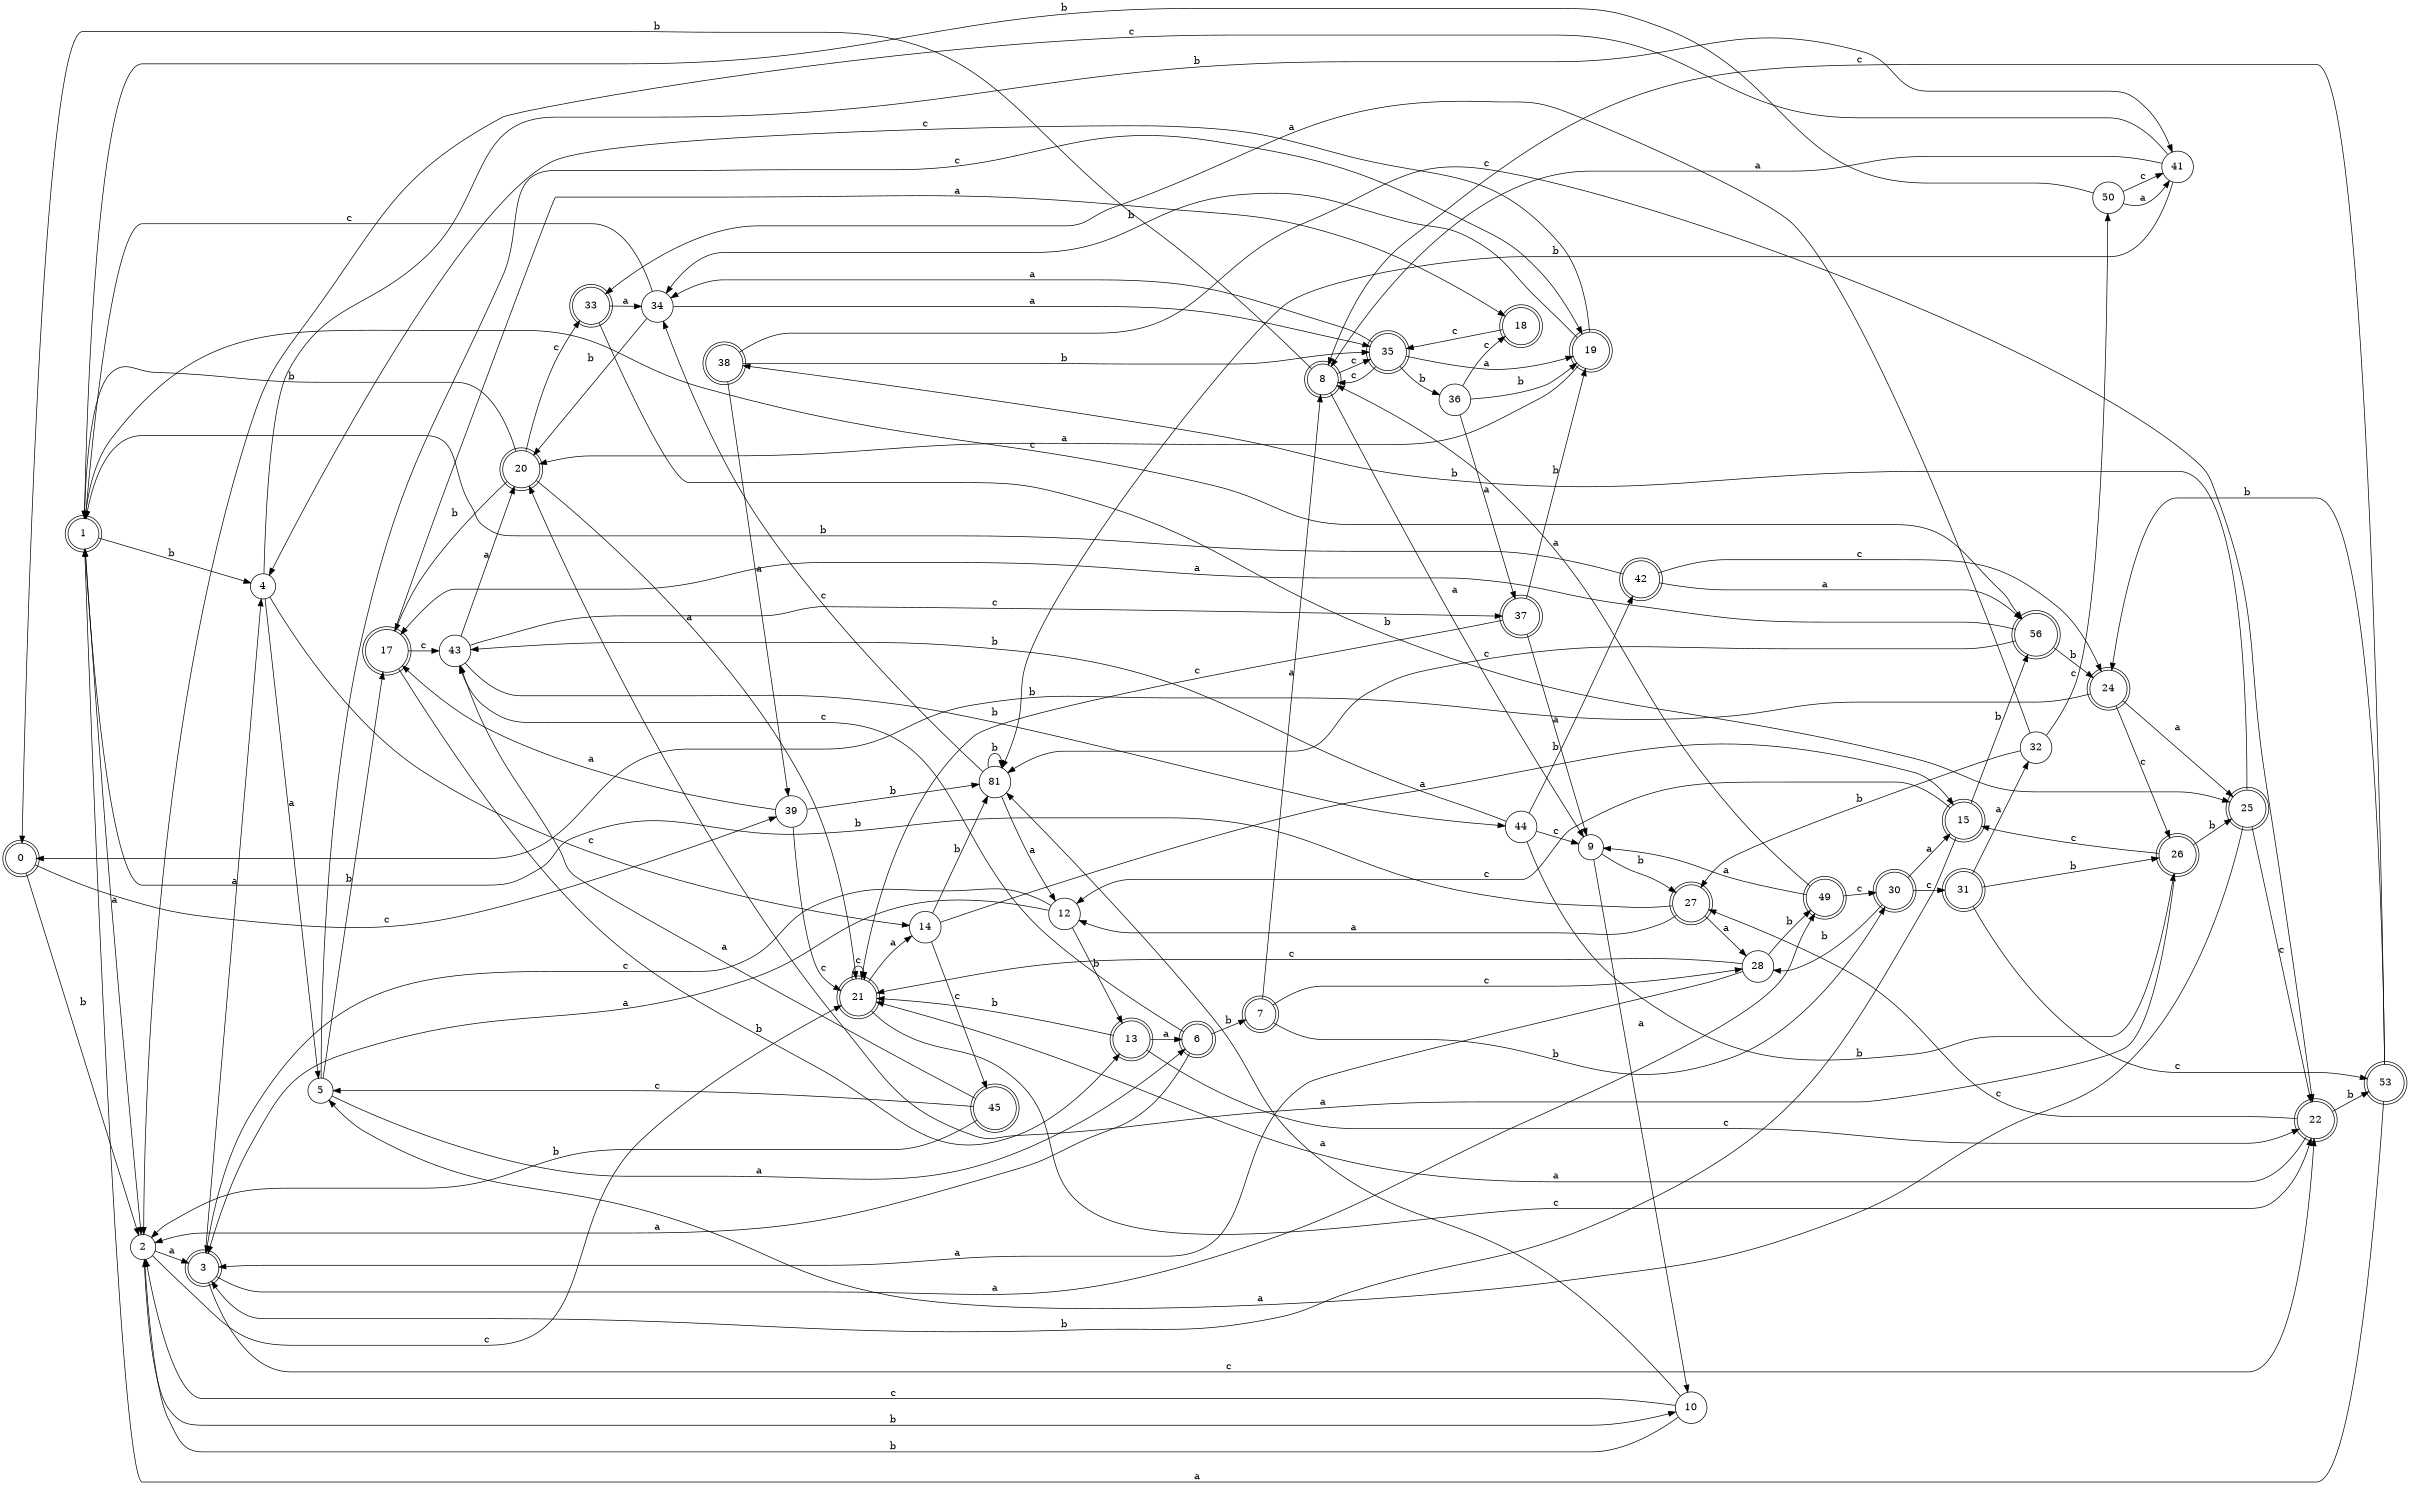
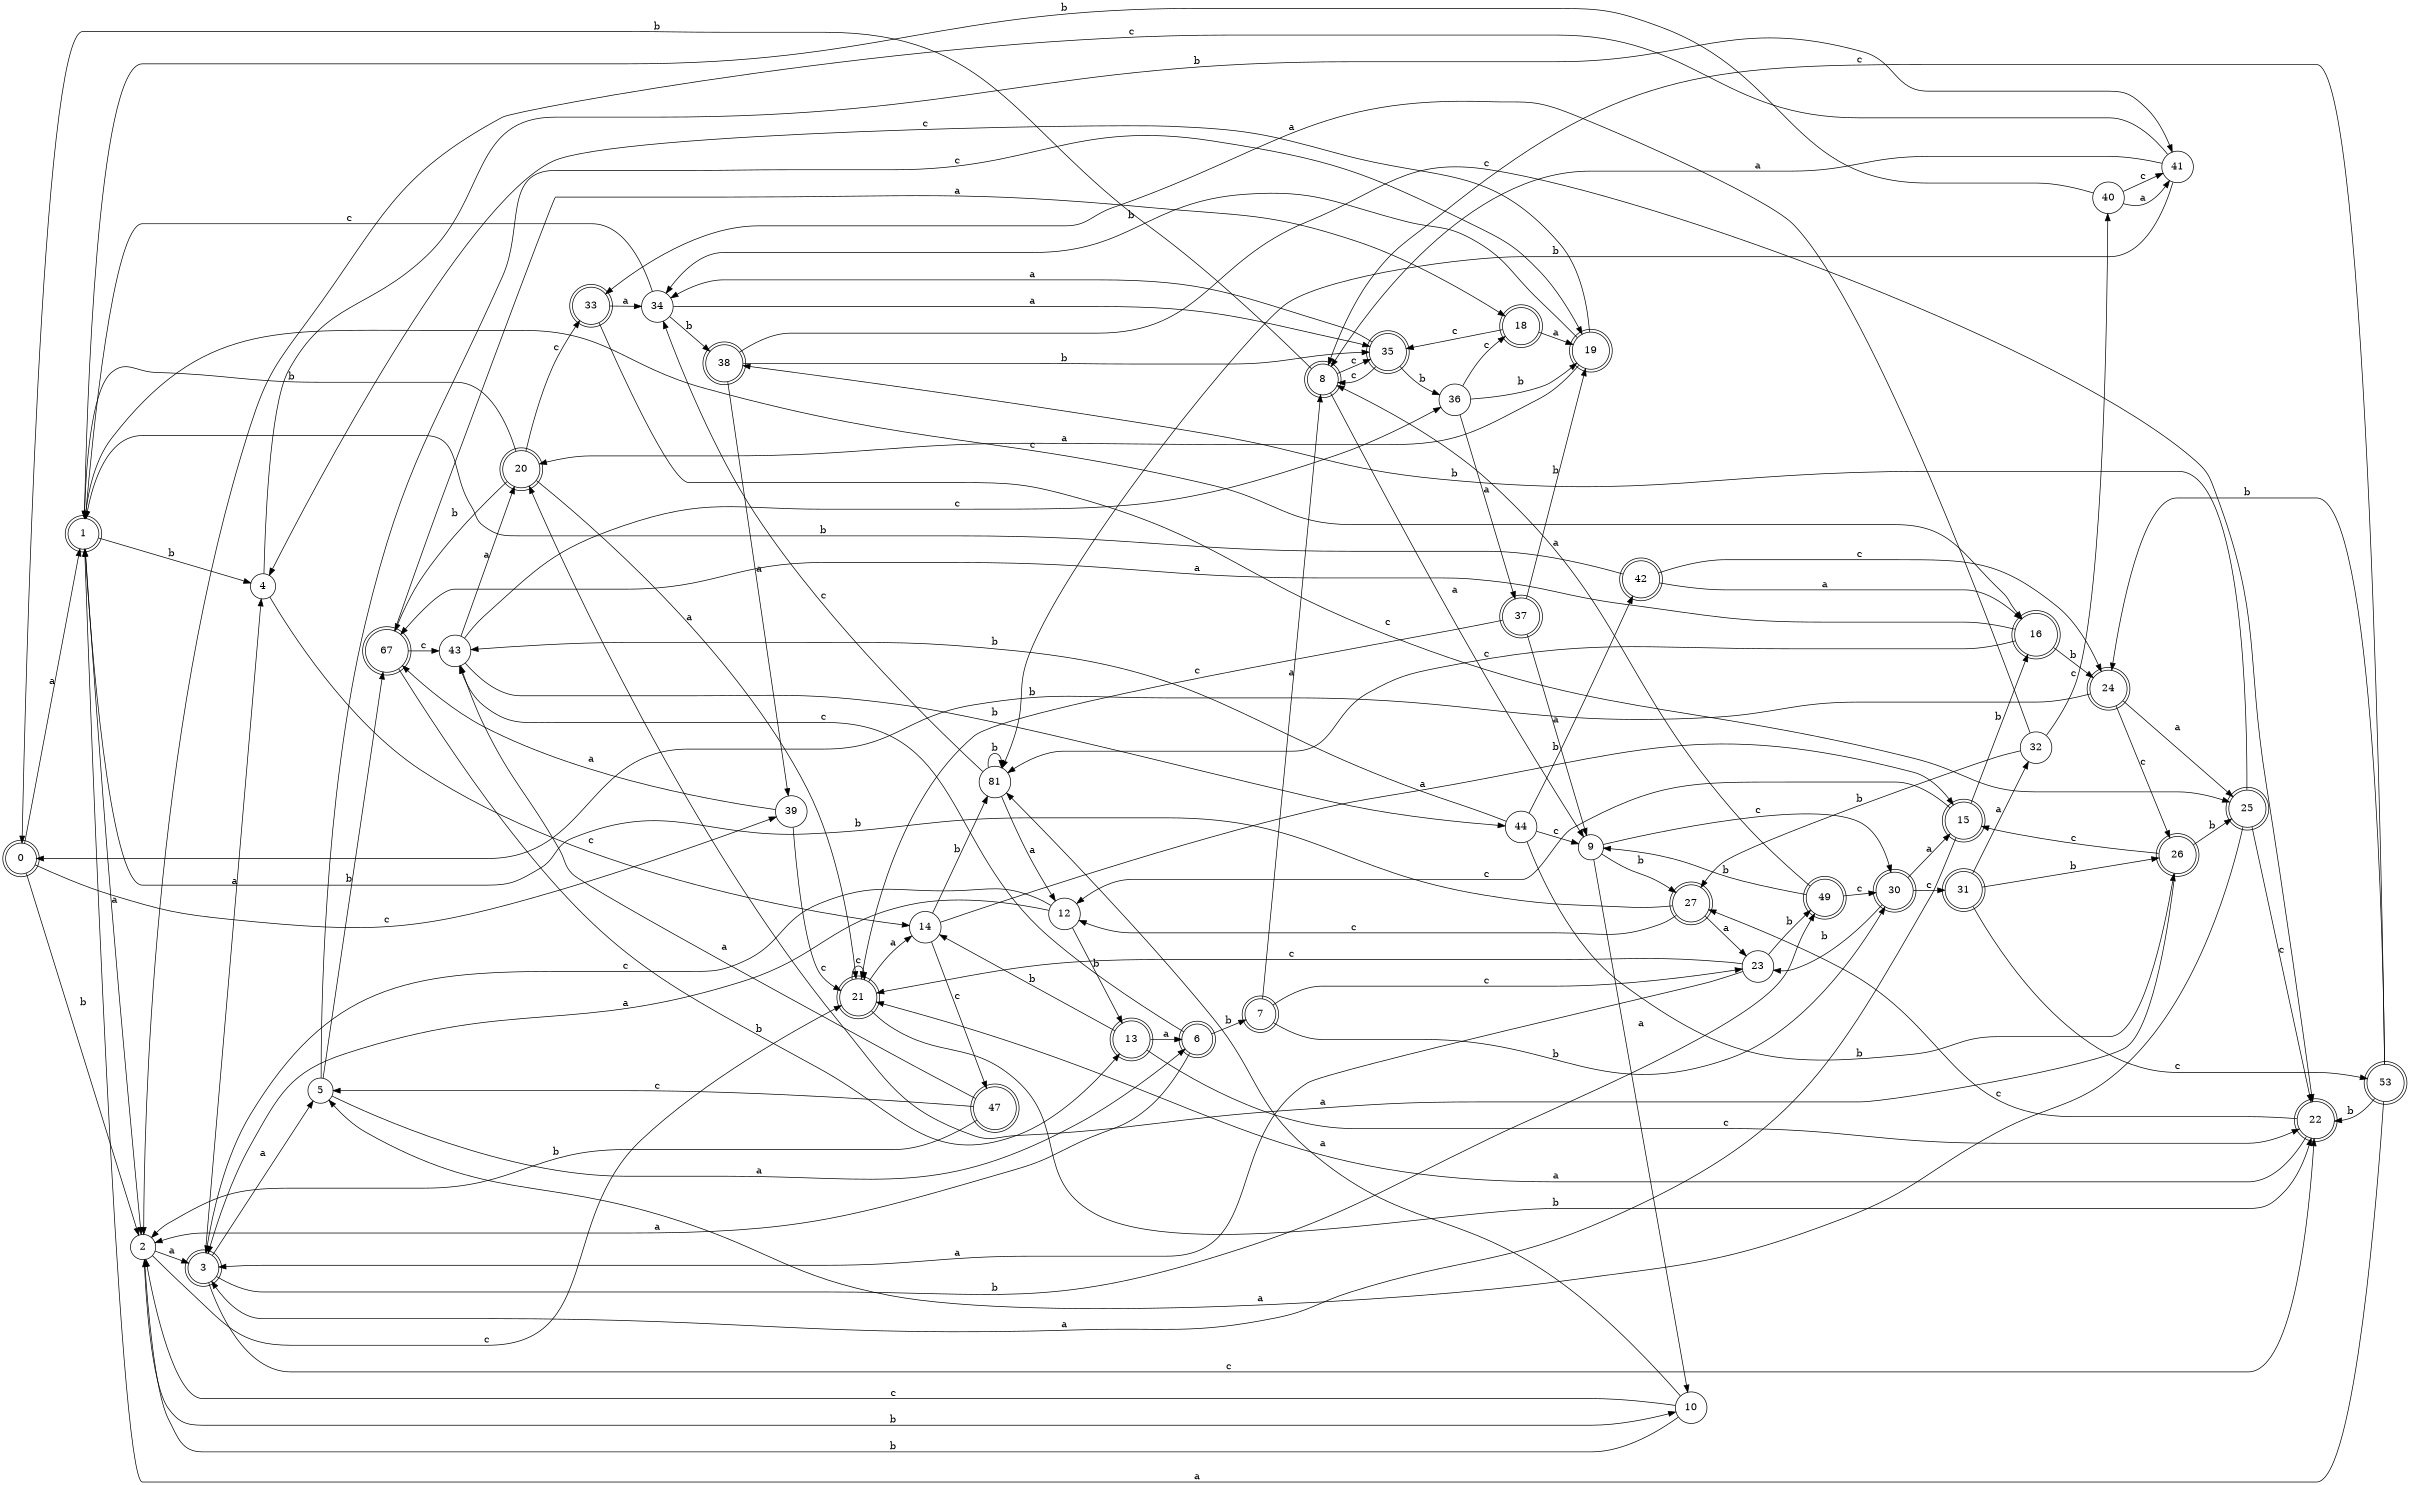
node "50": label "50" -> "40"
edge "35" -> "19": now "18" -> "19"
edge "34" -> "20": now "34" -> "38"
edge "43" -> "37": now "43" -> "36"
edge "33" -> "25": label "b" -> "c"
node "56": label "56" -> "16"
node "17": label "17" -> "67"
edge "0" -> "1": added, label "a"
edge "39" -> "81": removed, label "b"
edge "9" -> "30": added, label "c"
edge "4" -> "5": now "3" -> "5"
edge "49" -> "9": label "a" -> "b"
edge "27" -> "12": label "a" -> "c"
node "28": label "28" -> "23"
edge "13" -> "21": now "13" -> "14"
edge "22" -> "53": reversed
node "45": label "45" -> "47"
edge "21" -> "22": label "c" -> "b"
edge "3" -> "49": label "a" -> "b"
edge "15" -> "3": label "b" -> "a"
